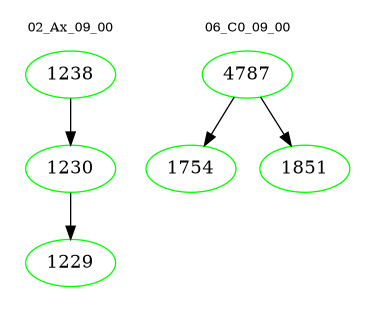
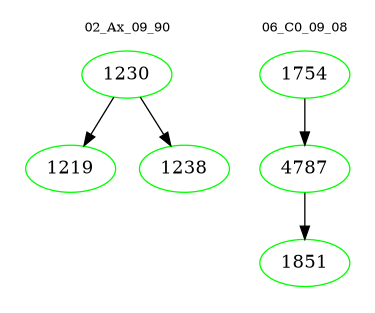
cluster "02_Ax_09_00": label "02_Ax_09_00" -> "02_Ax_09_90"
cluster "06_C0_09_00": label "06_C0_09_00" -> "06_C0_09_08"
edge "1238" -> "1230": reversed
edge "4787" -> "1754": reversed
node "1229": label "1229" -> "1219"
